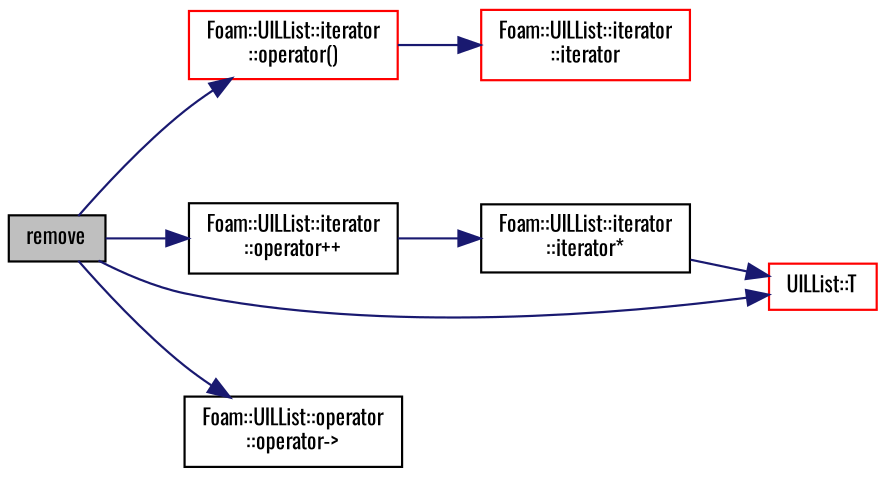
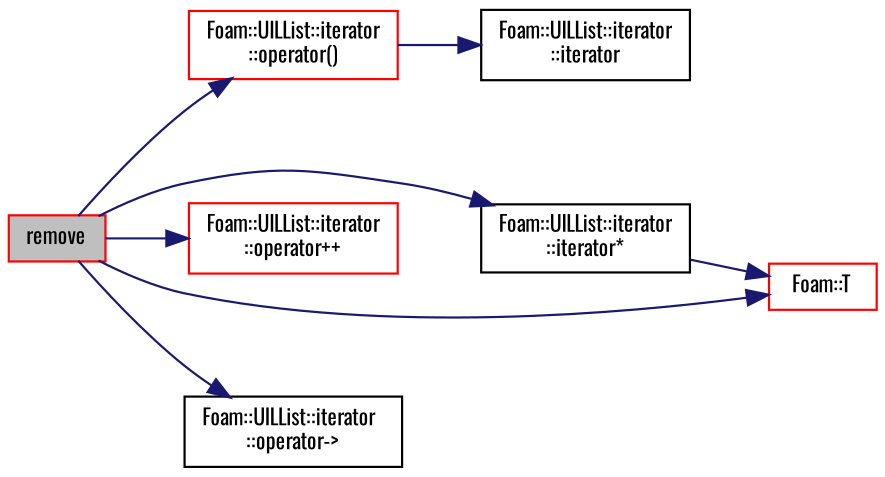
node "Foam::UILList::iterator ::iterator": color red -> black
node "remove": color black -> red
node "Foam::UILList::iterator ::operator++": color black -> red
edge "Foam::UILList::iterator ::operator++" -> "Foam::UILList::iterator ::iterator*": now "remove" -> "Foam::UILList::iterator ::iterator*"
node "UILList::T": label "UILList::T" -> "Foam::T"
node "Foam::UILList::operator ::operator->": label "Foam::UILList::operator ::operator->" -> "Foam::UILList::iterator ::operator->"
